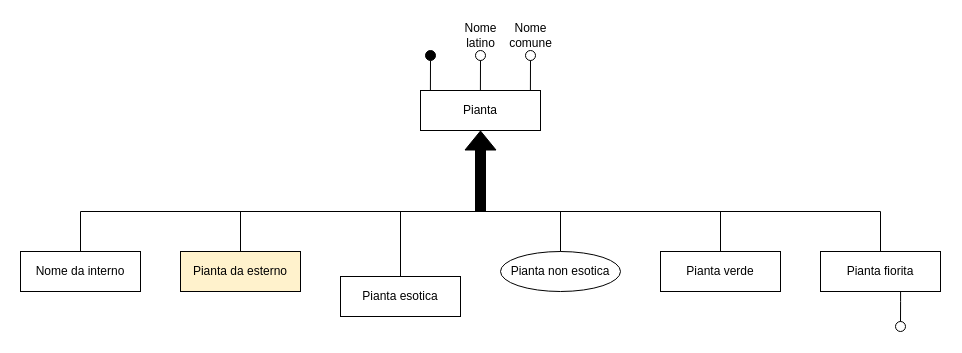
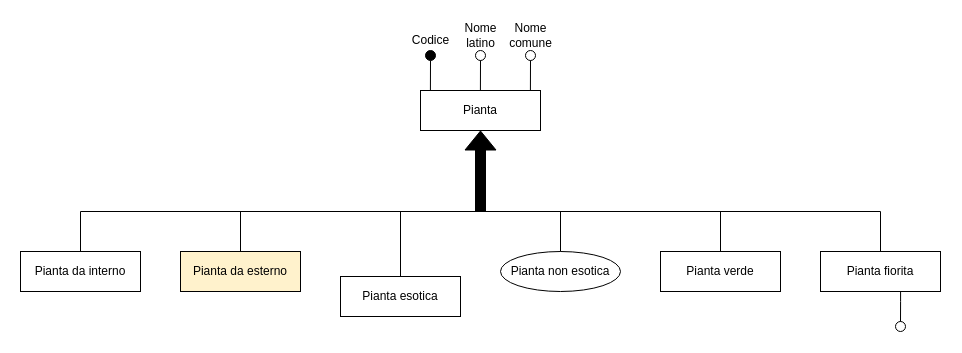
node "Codice": added
node "Nome da interno": label "Nome da interno" -> "Pianta da interno"
